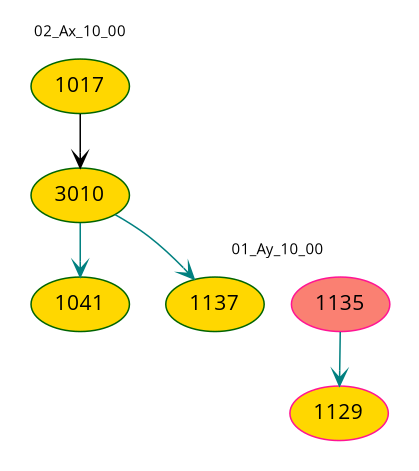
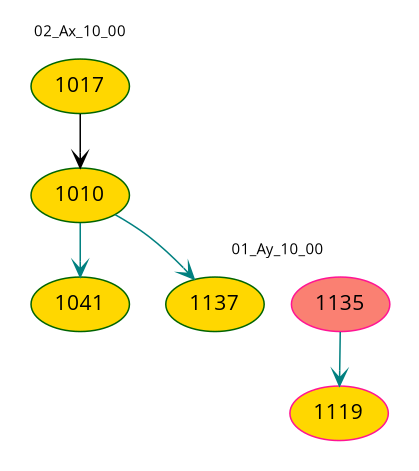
node "3010": label "3010" -> "1010"
node "1129": label "1129" -> "1119"
